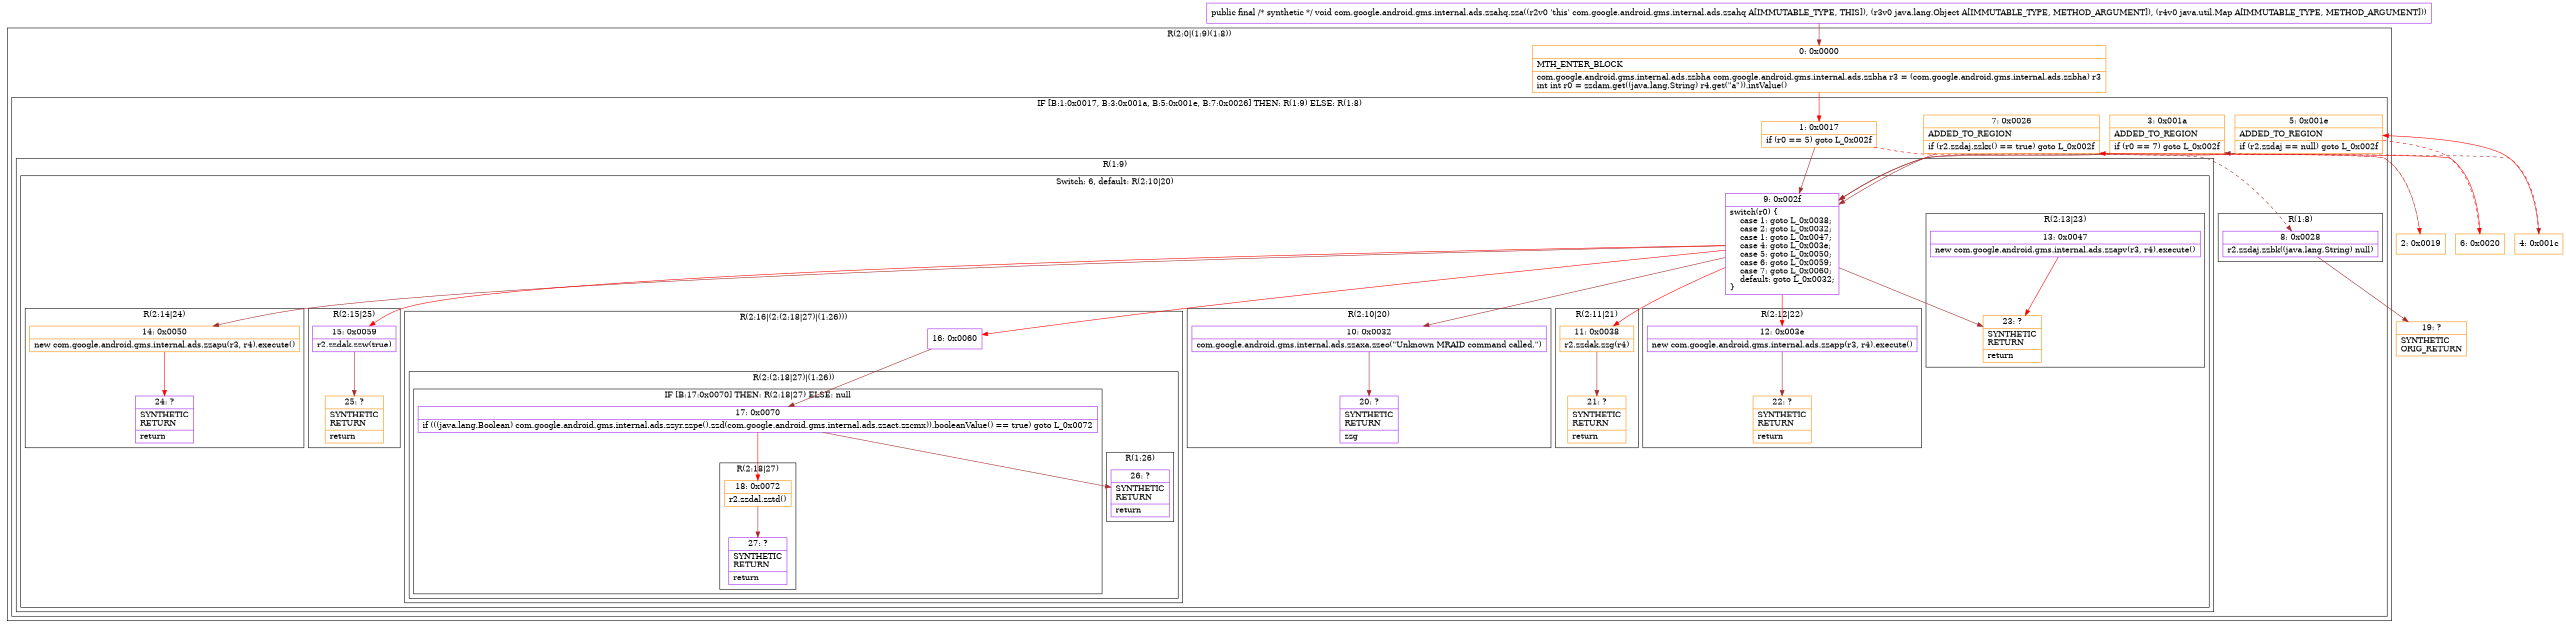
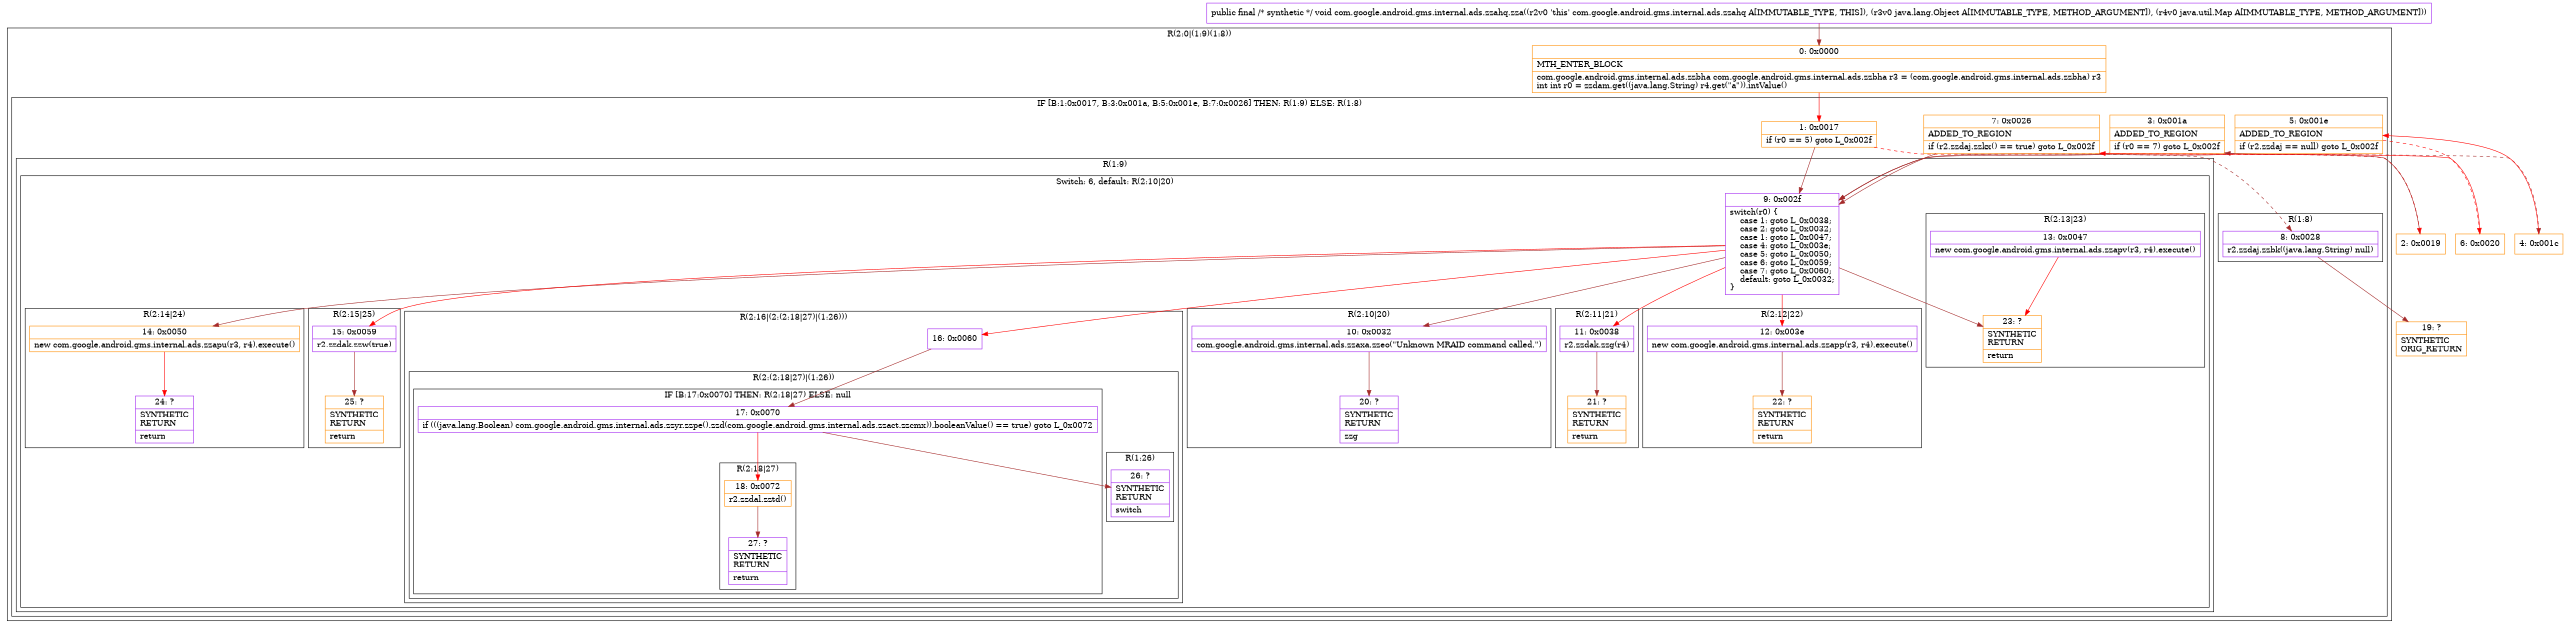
edge "2: 0x0019" -> "3: 0x001a": style dashed -> solid
node "11: 0x0038": color darkorange -> purple
node "26: ?": text "return" -> "switch"
